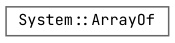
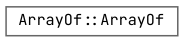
node "System::ArrayOf": label "System::ArrayOf" -> "ArrayOf::ArrayOf"
